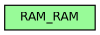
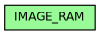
node "RAM_RAM": label "RAM_RAM" -> "IMAGE_RAM"
